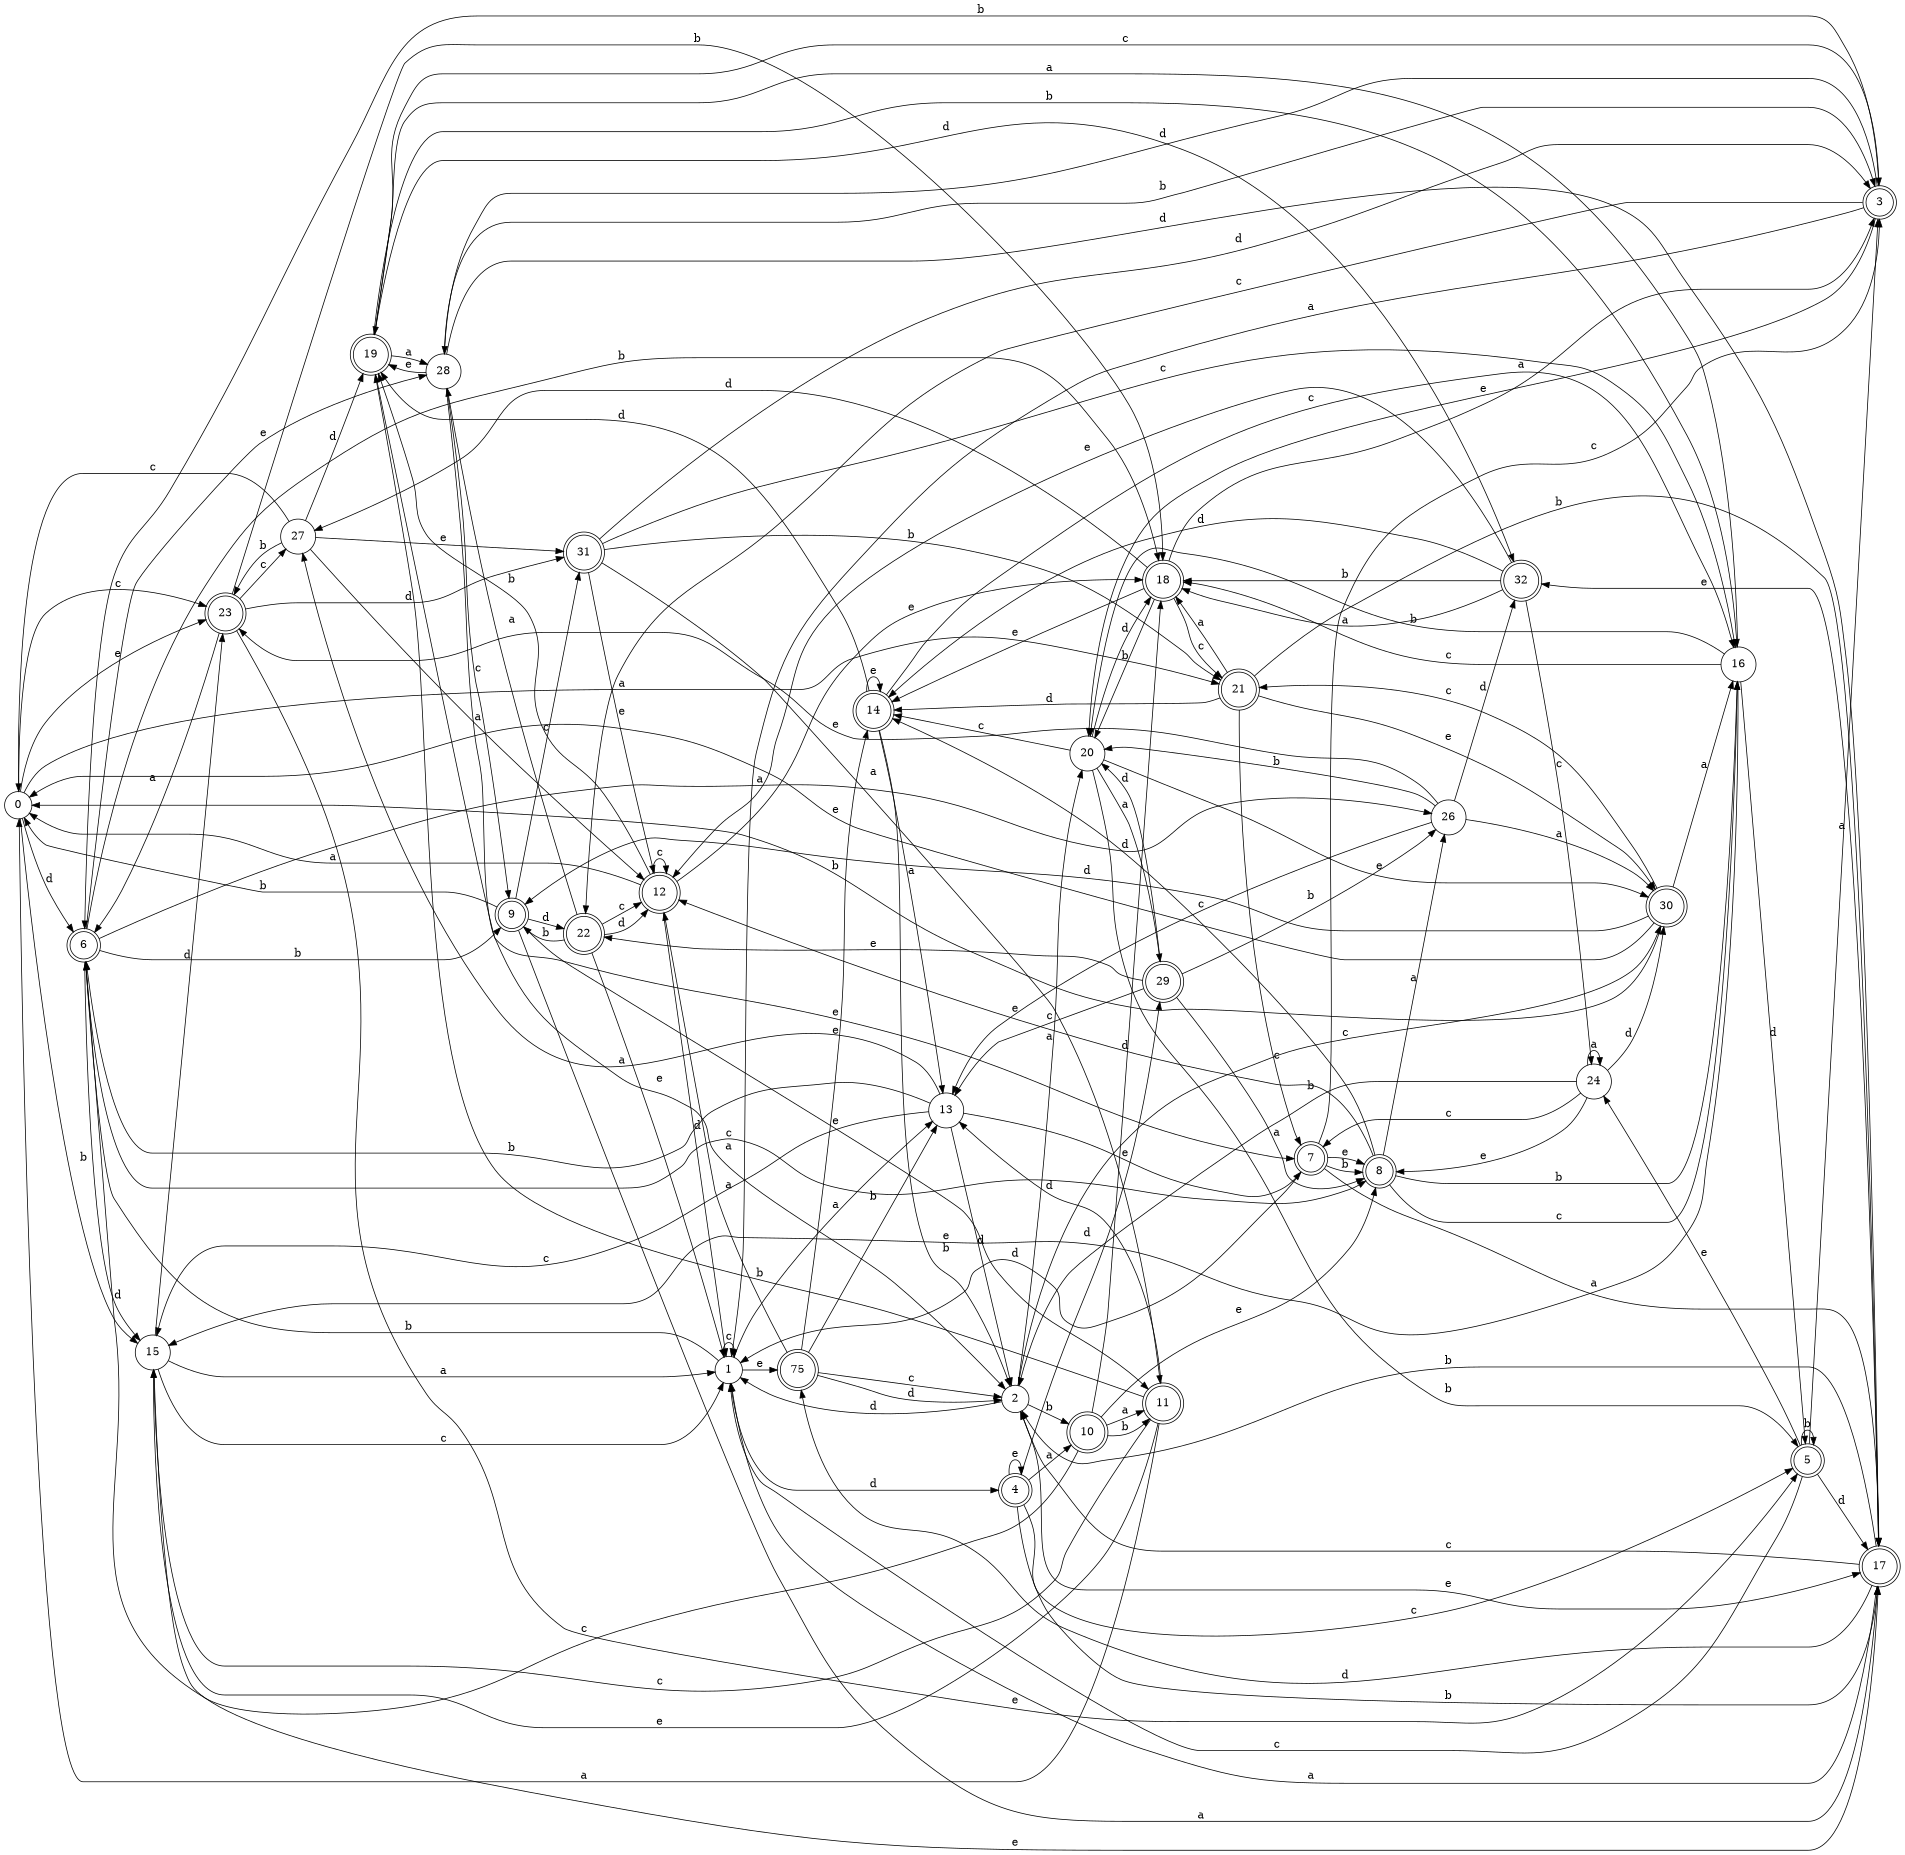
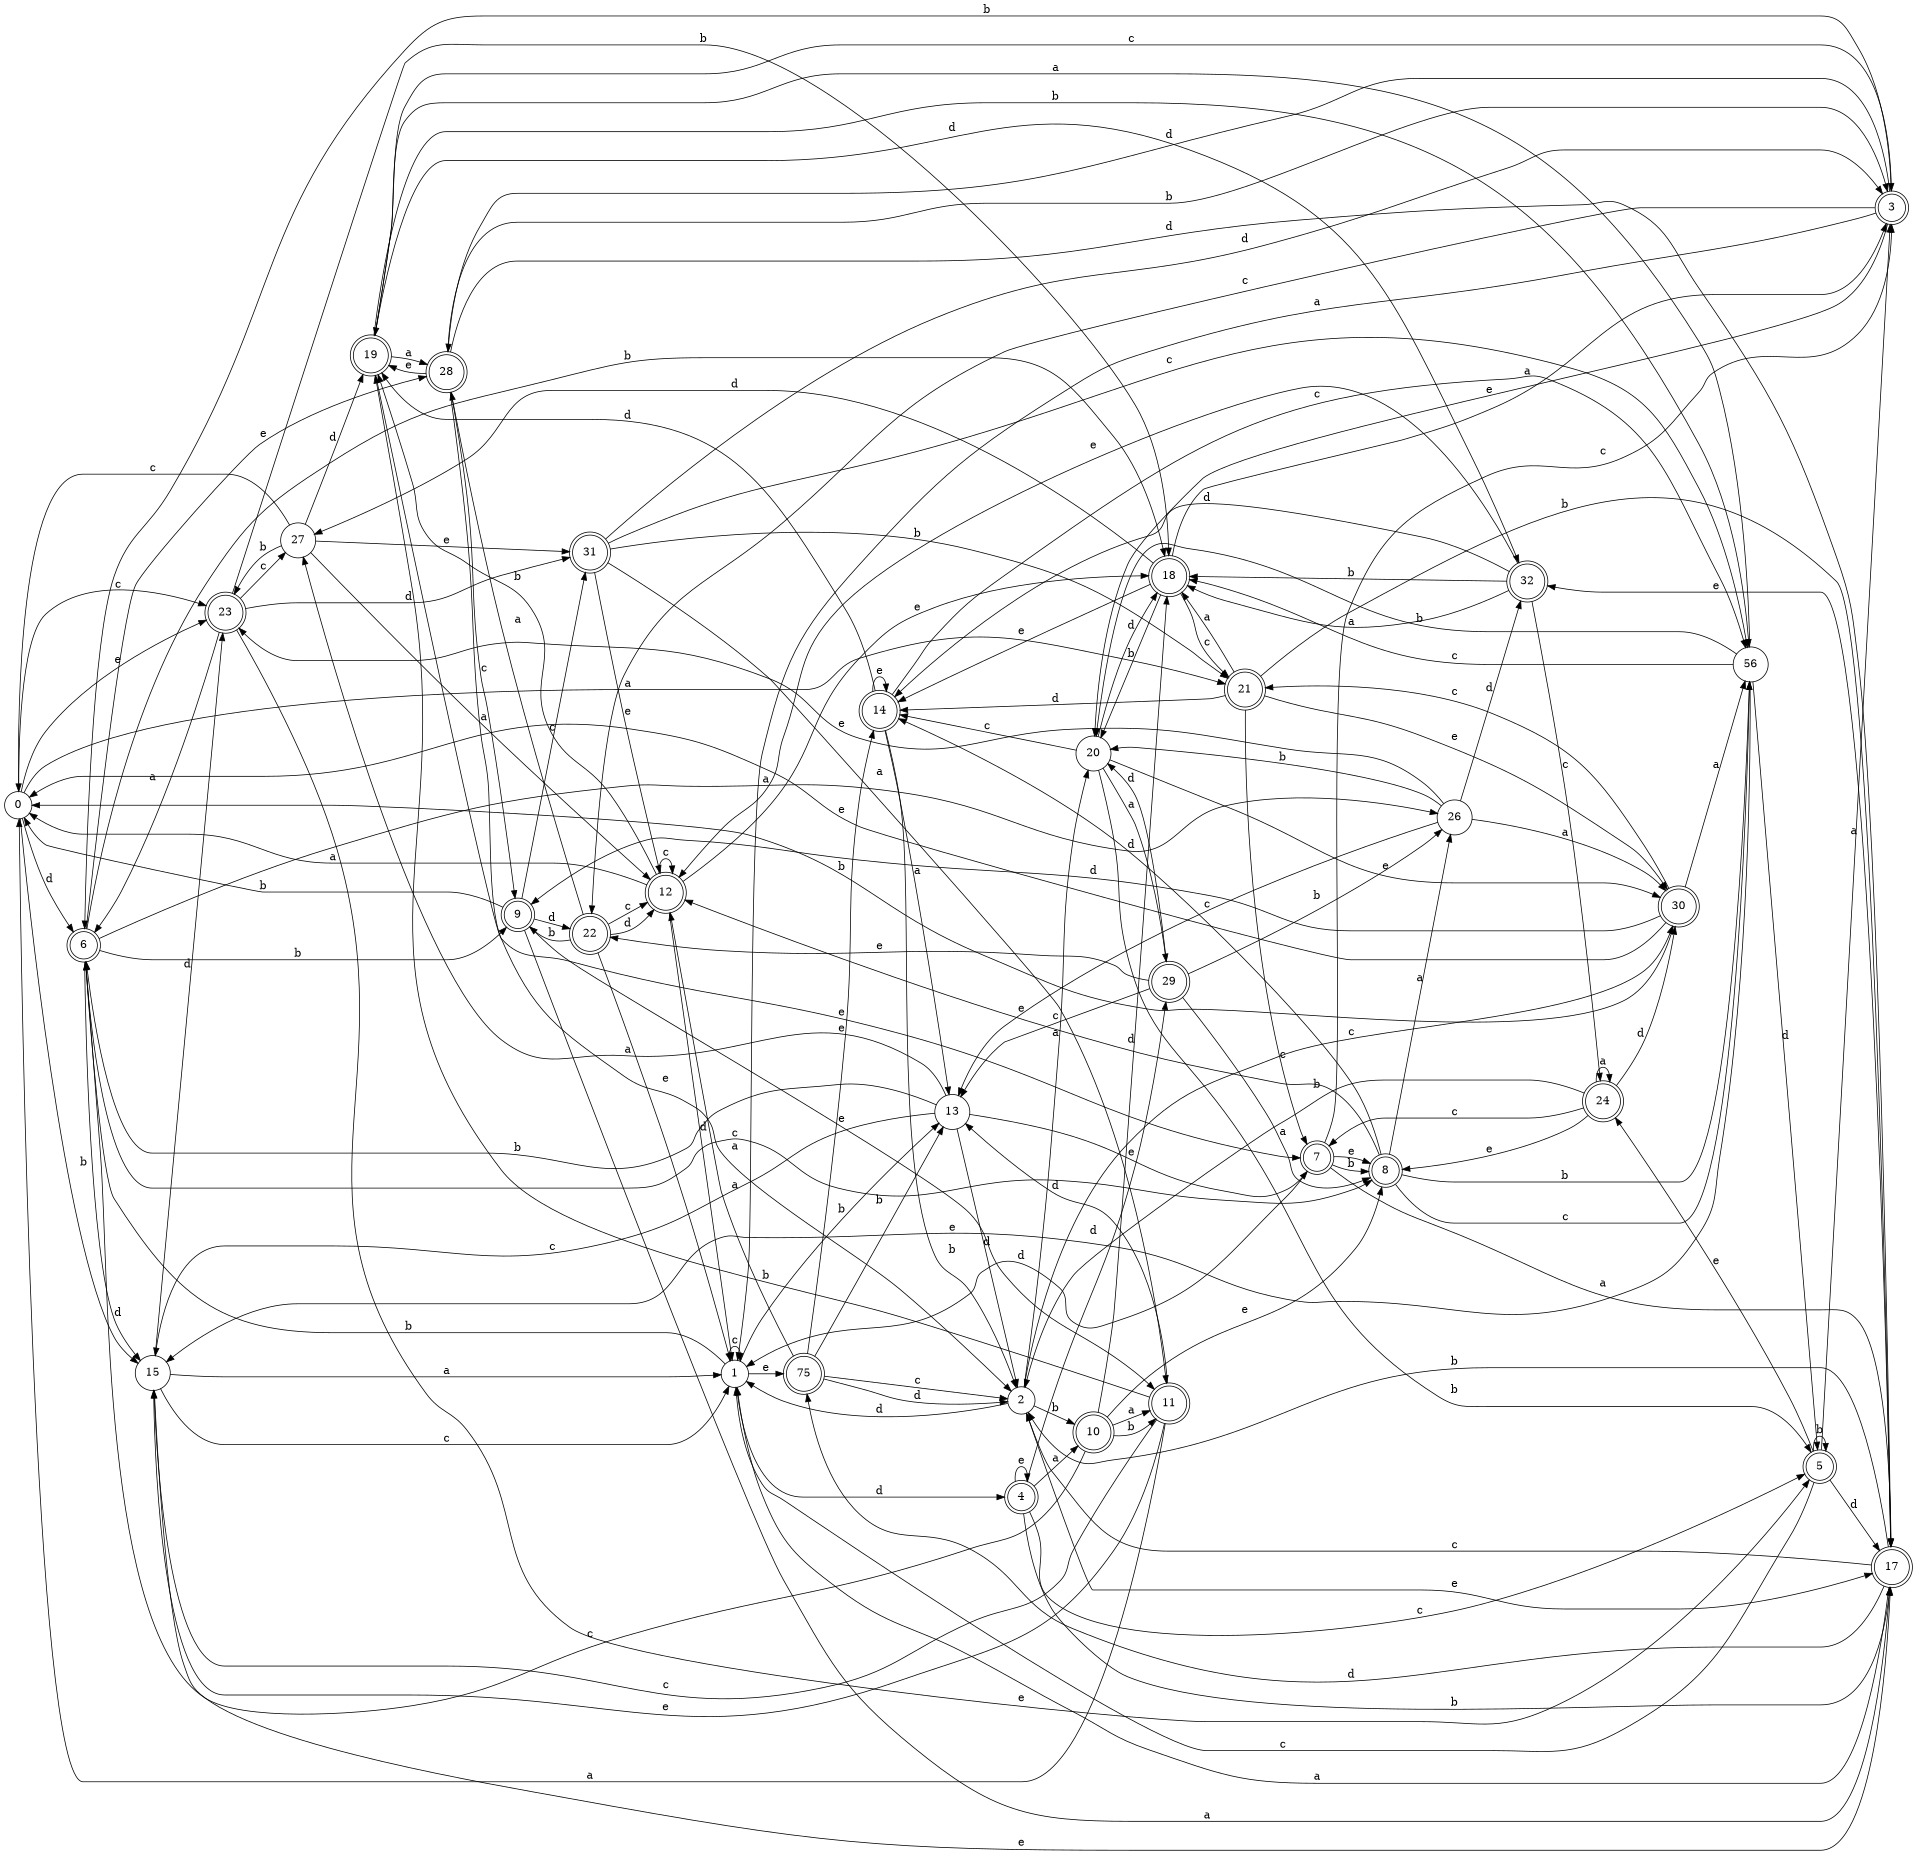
node "28": shape circle -> doublecircle
node "16": label "16" -> "56"
node "24": shape circle -> doublecircle
edge "1" -> "13": label "a" -> "b"
